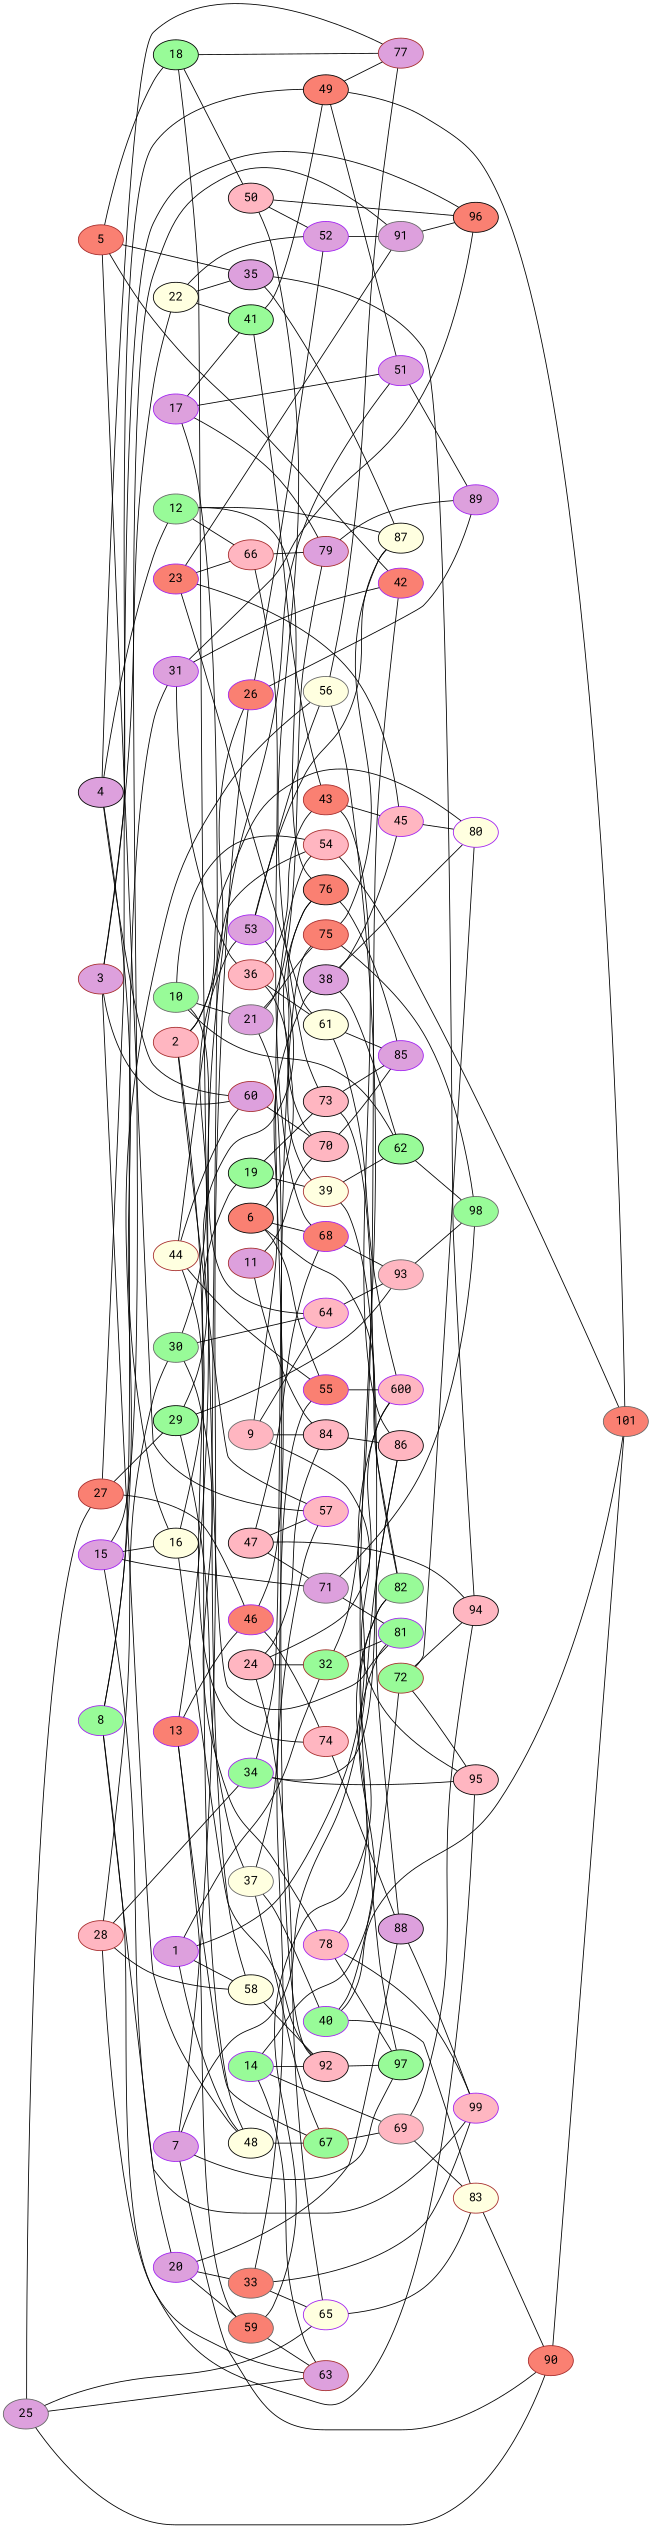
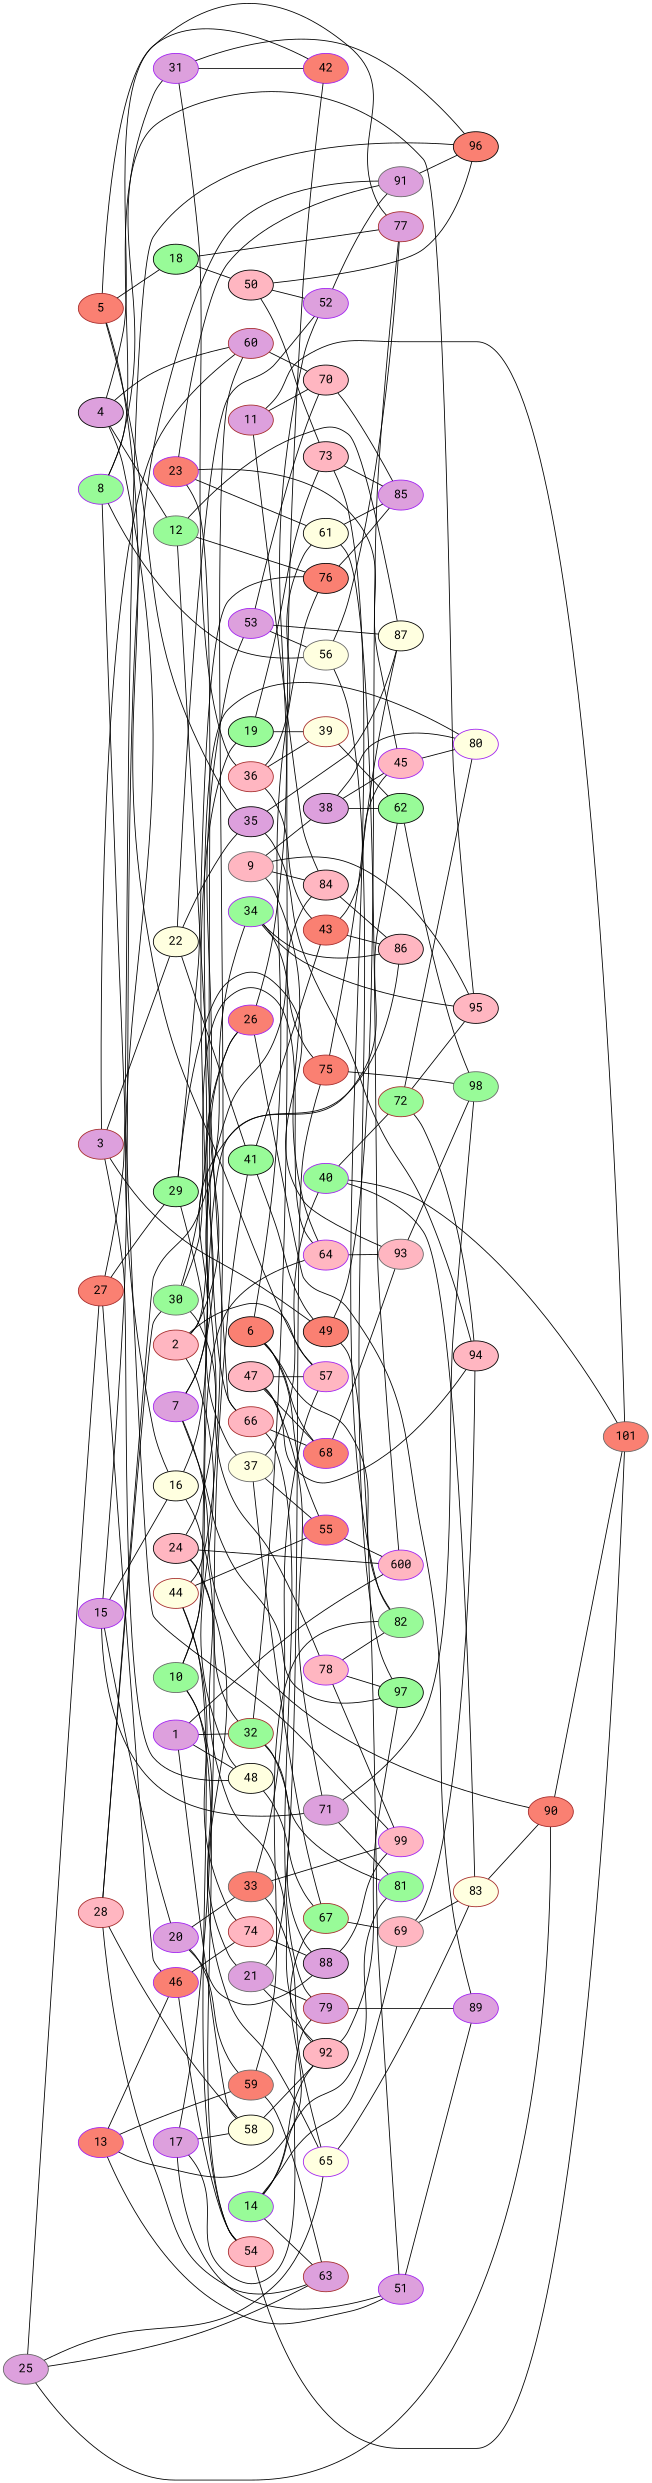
edge "49" -- "101": now "11" -- "101"
edge "18" -- "81": removed
edge "39" -- "88": now "32" -- "88"
